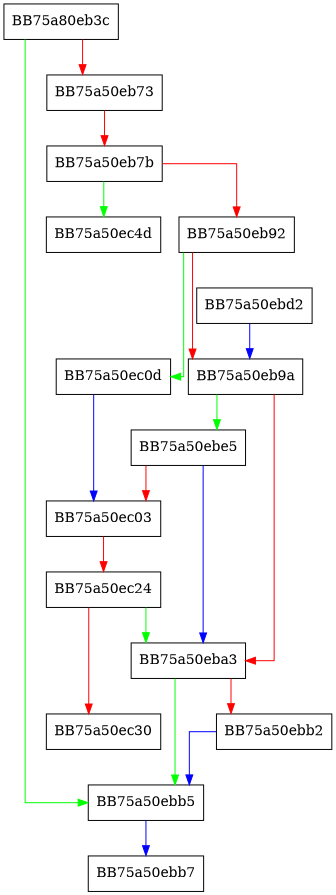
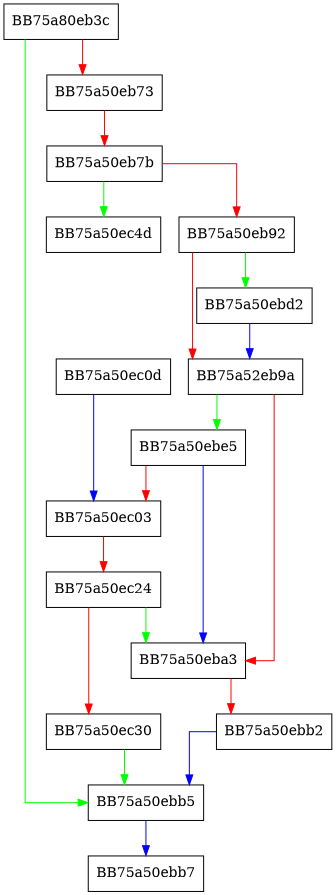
edge "BB75a50eb92" -> "BB75a50ec0d": now "BB75a50eb92" -> "BB75a50ebd2"
node "BB75a50eb9a": label "BB75a50eb9a" -> "BB75a52eb9a"
edge "BB75a50eba3" -> "BB75a50ebb5": now "BB75a50ec30" -> "BB75a50ebb5"
